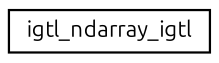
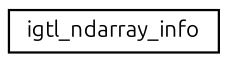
node "igtl_ndarray_igtl": label "igtl_ndarray_igtl" -> "igtl_ndarray_info"
